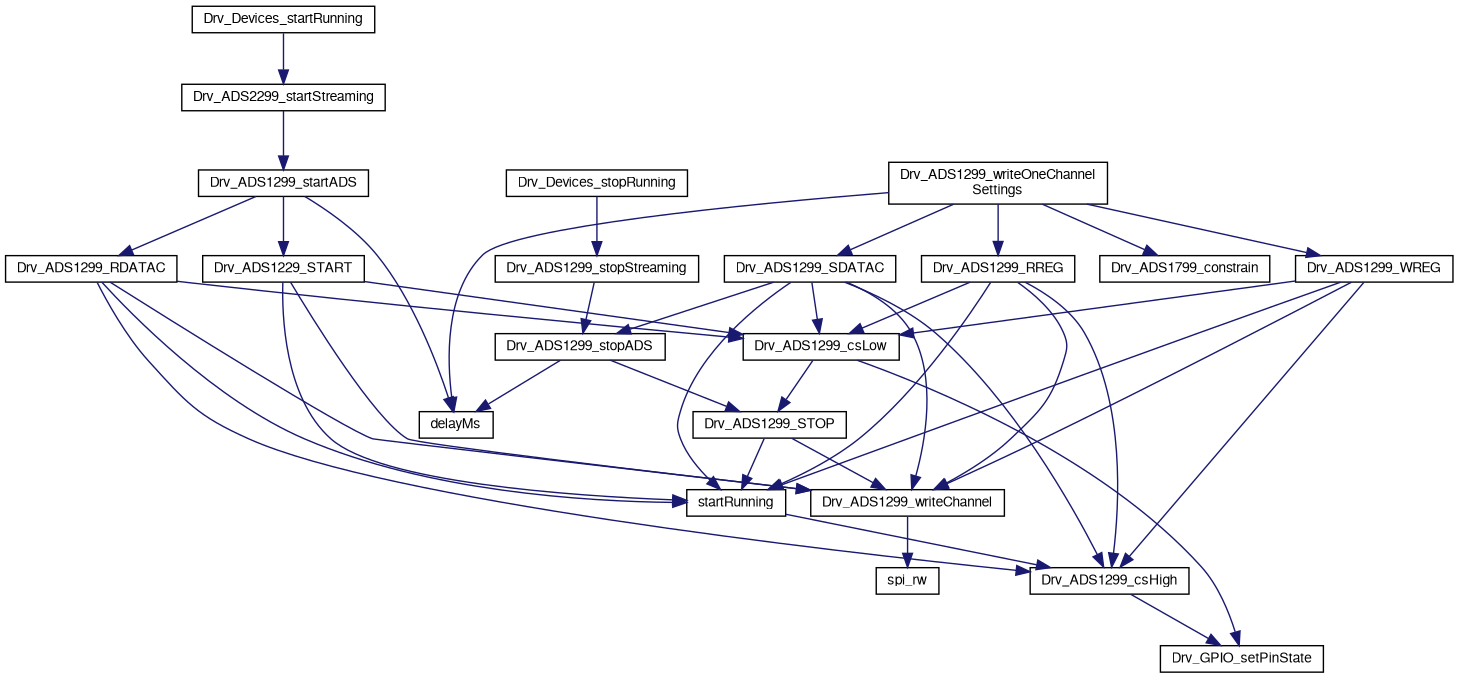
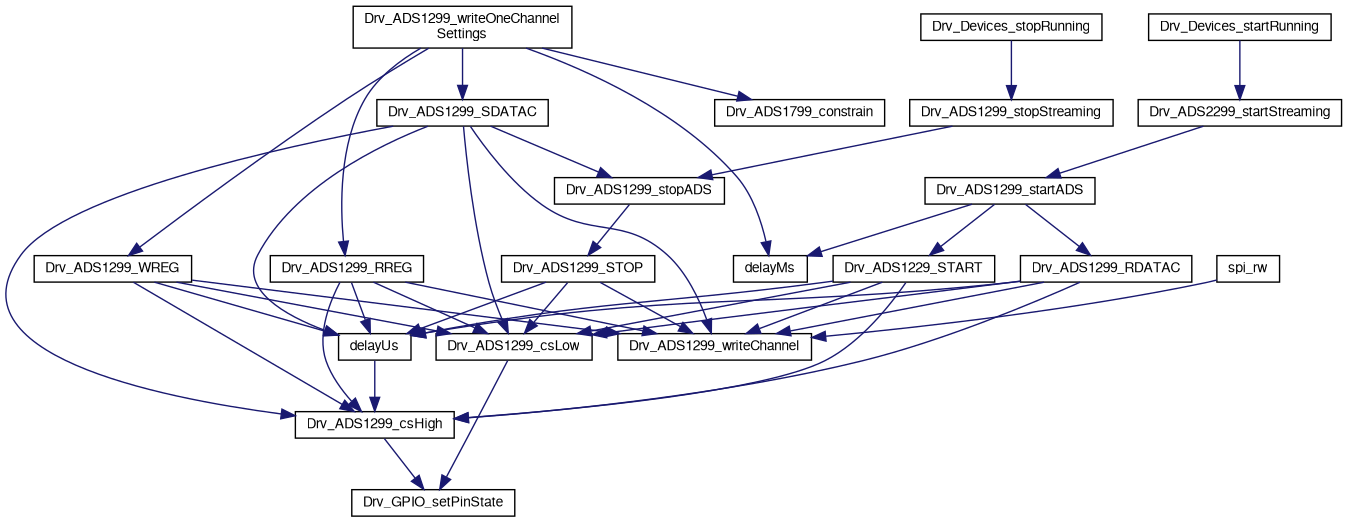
edge "Drv_ADS1299_csLow" -> "Drv_ADS1299_STOP": reversed
edge "Drv_ADS1299_stopADS" -> "delayMs": removed
edge "Drv_ADS1229_START" -> "Drv_ADS1299_csHigh": added
node "startRunning": label "startRunning" -> "delayUs"
edge "Drv_ADS1299_writeChannel" -> "spi_rw": reversed
